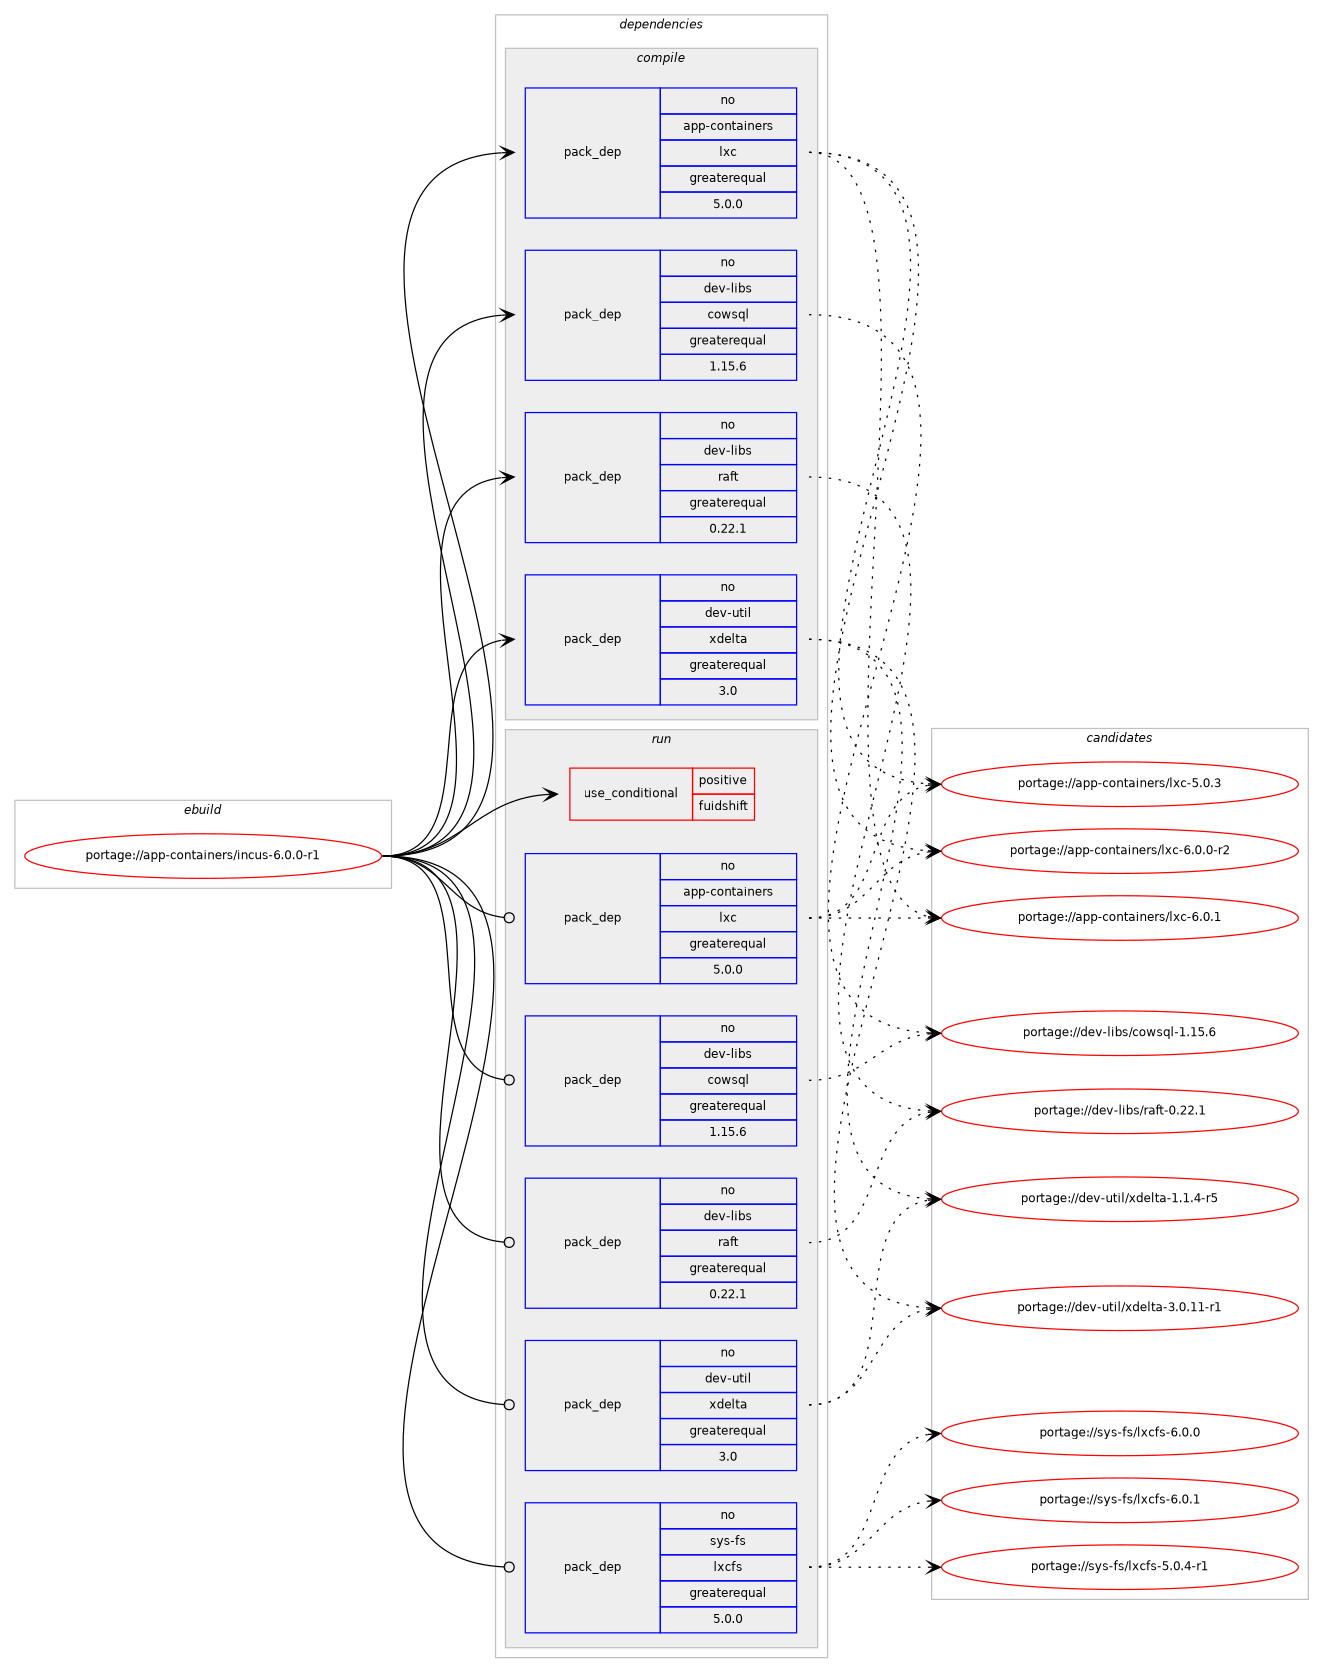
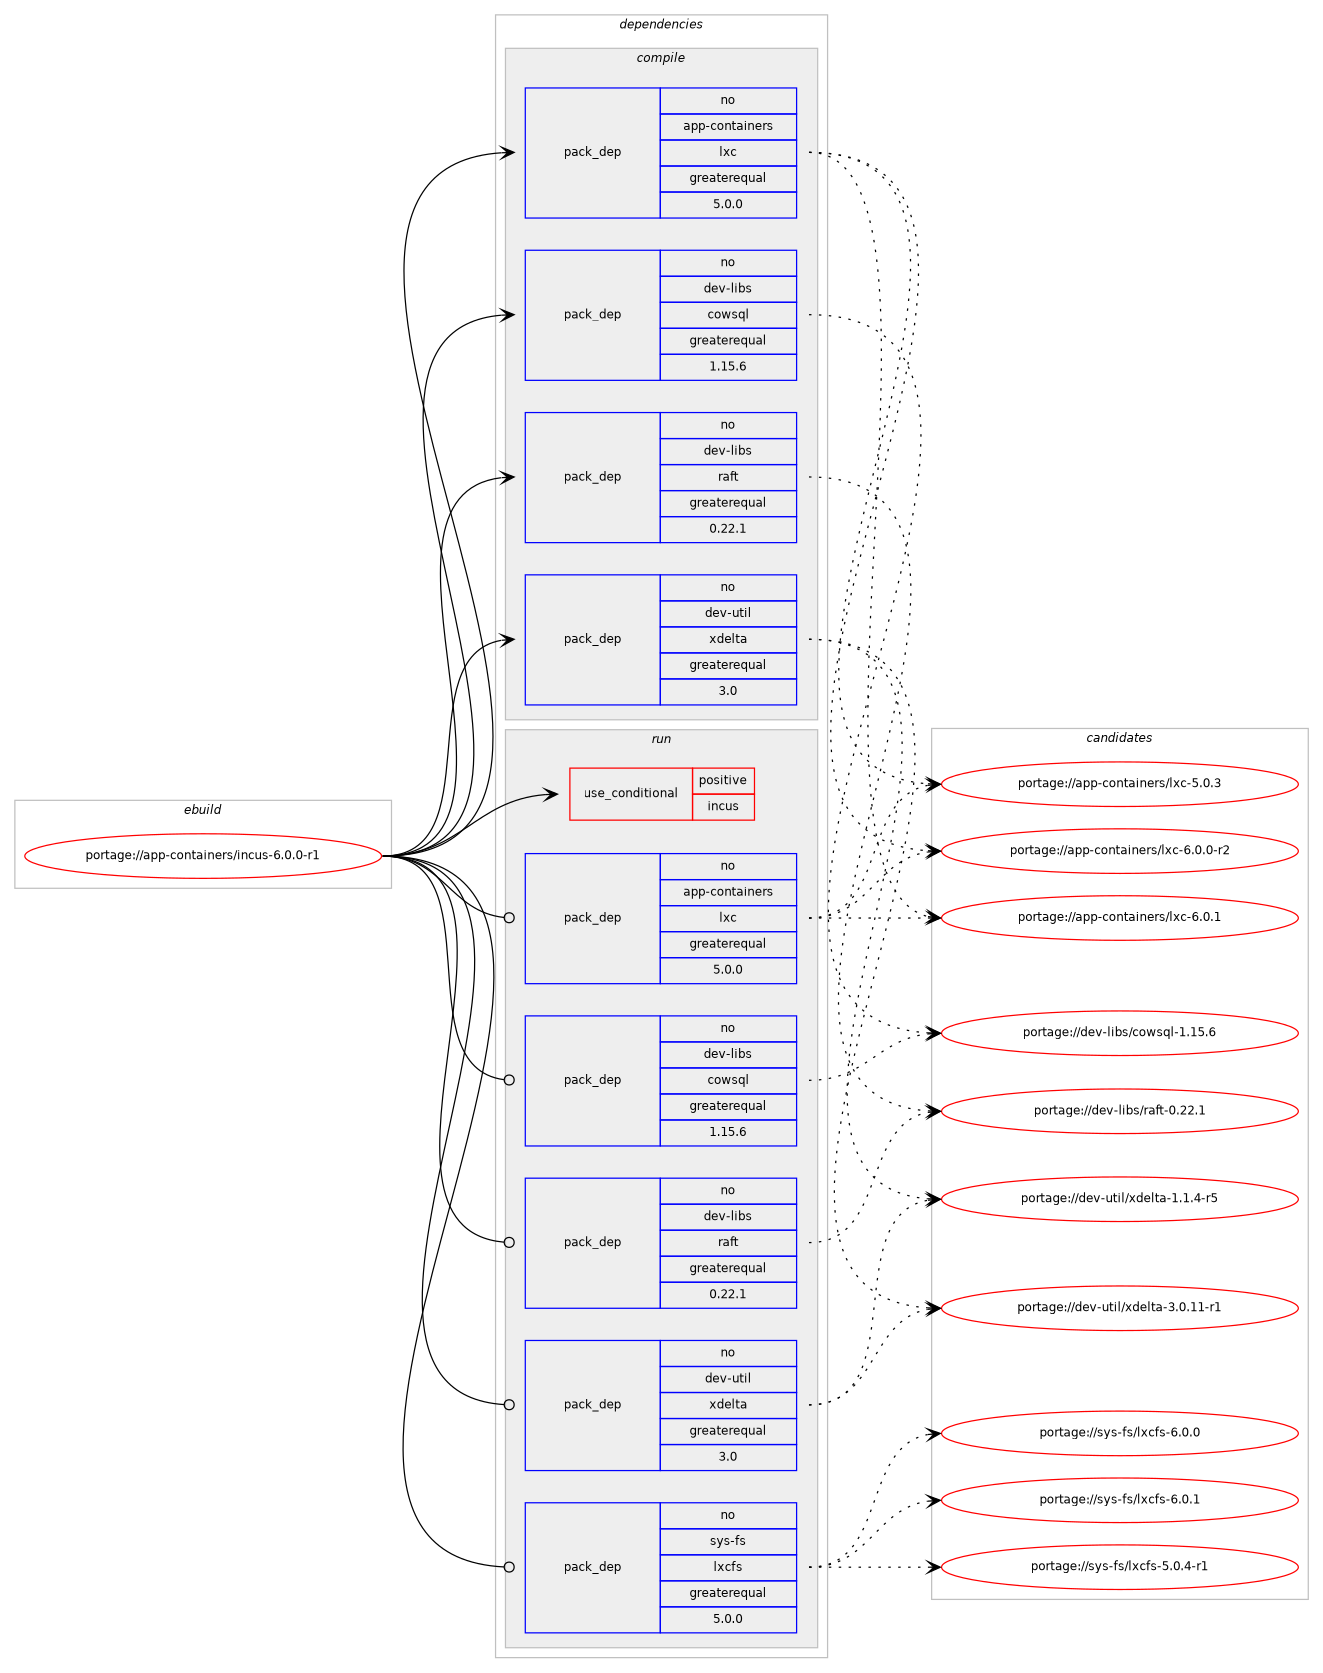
node "use_conditional": text "fuidshift" -> "incus"
